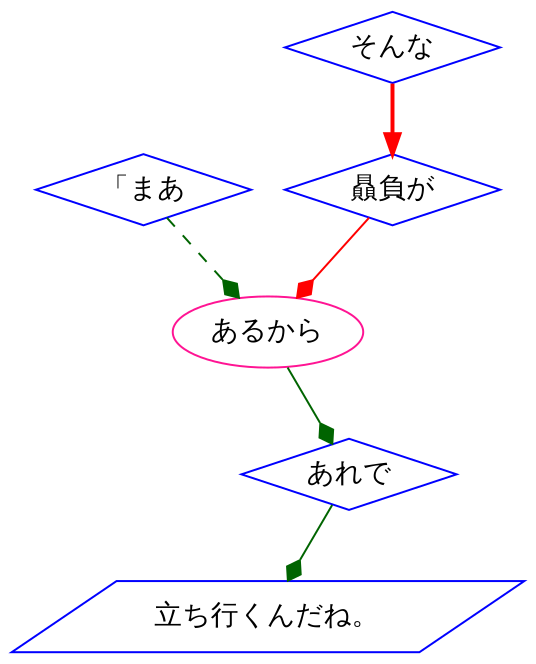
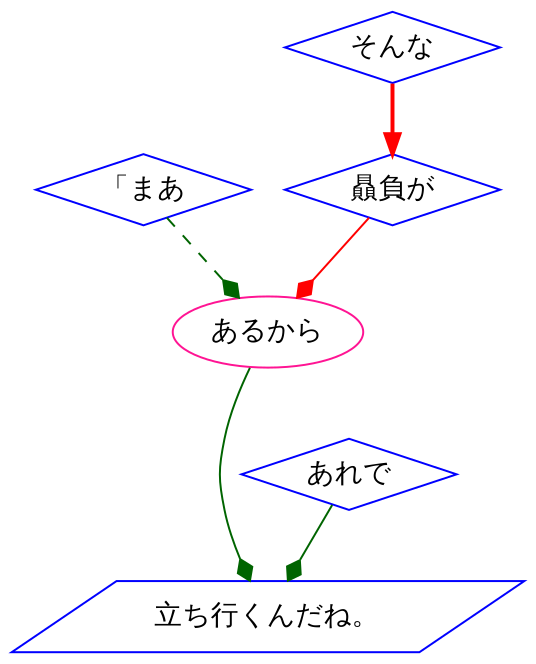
edge "あるから" -> "あれで": now "あるから" -> "立ち行くんだね。"
